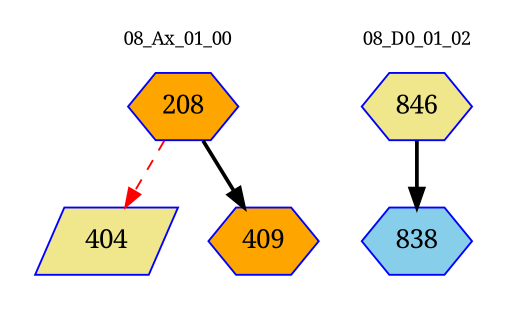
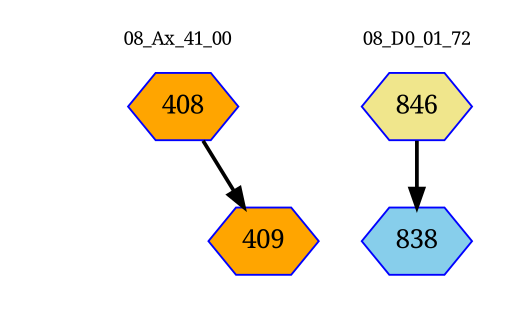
cluster "08_Ax_01_00": label "08_Ax_01_00" -> "08_Ax_41_00"
cluster "08_D0_01_02": label "08_D0_01_02" -> "08_D0_01_72"
node "208": label "208" -> "408"
node "404": removed
